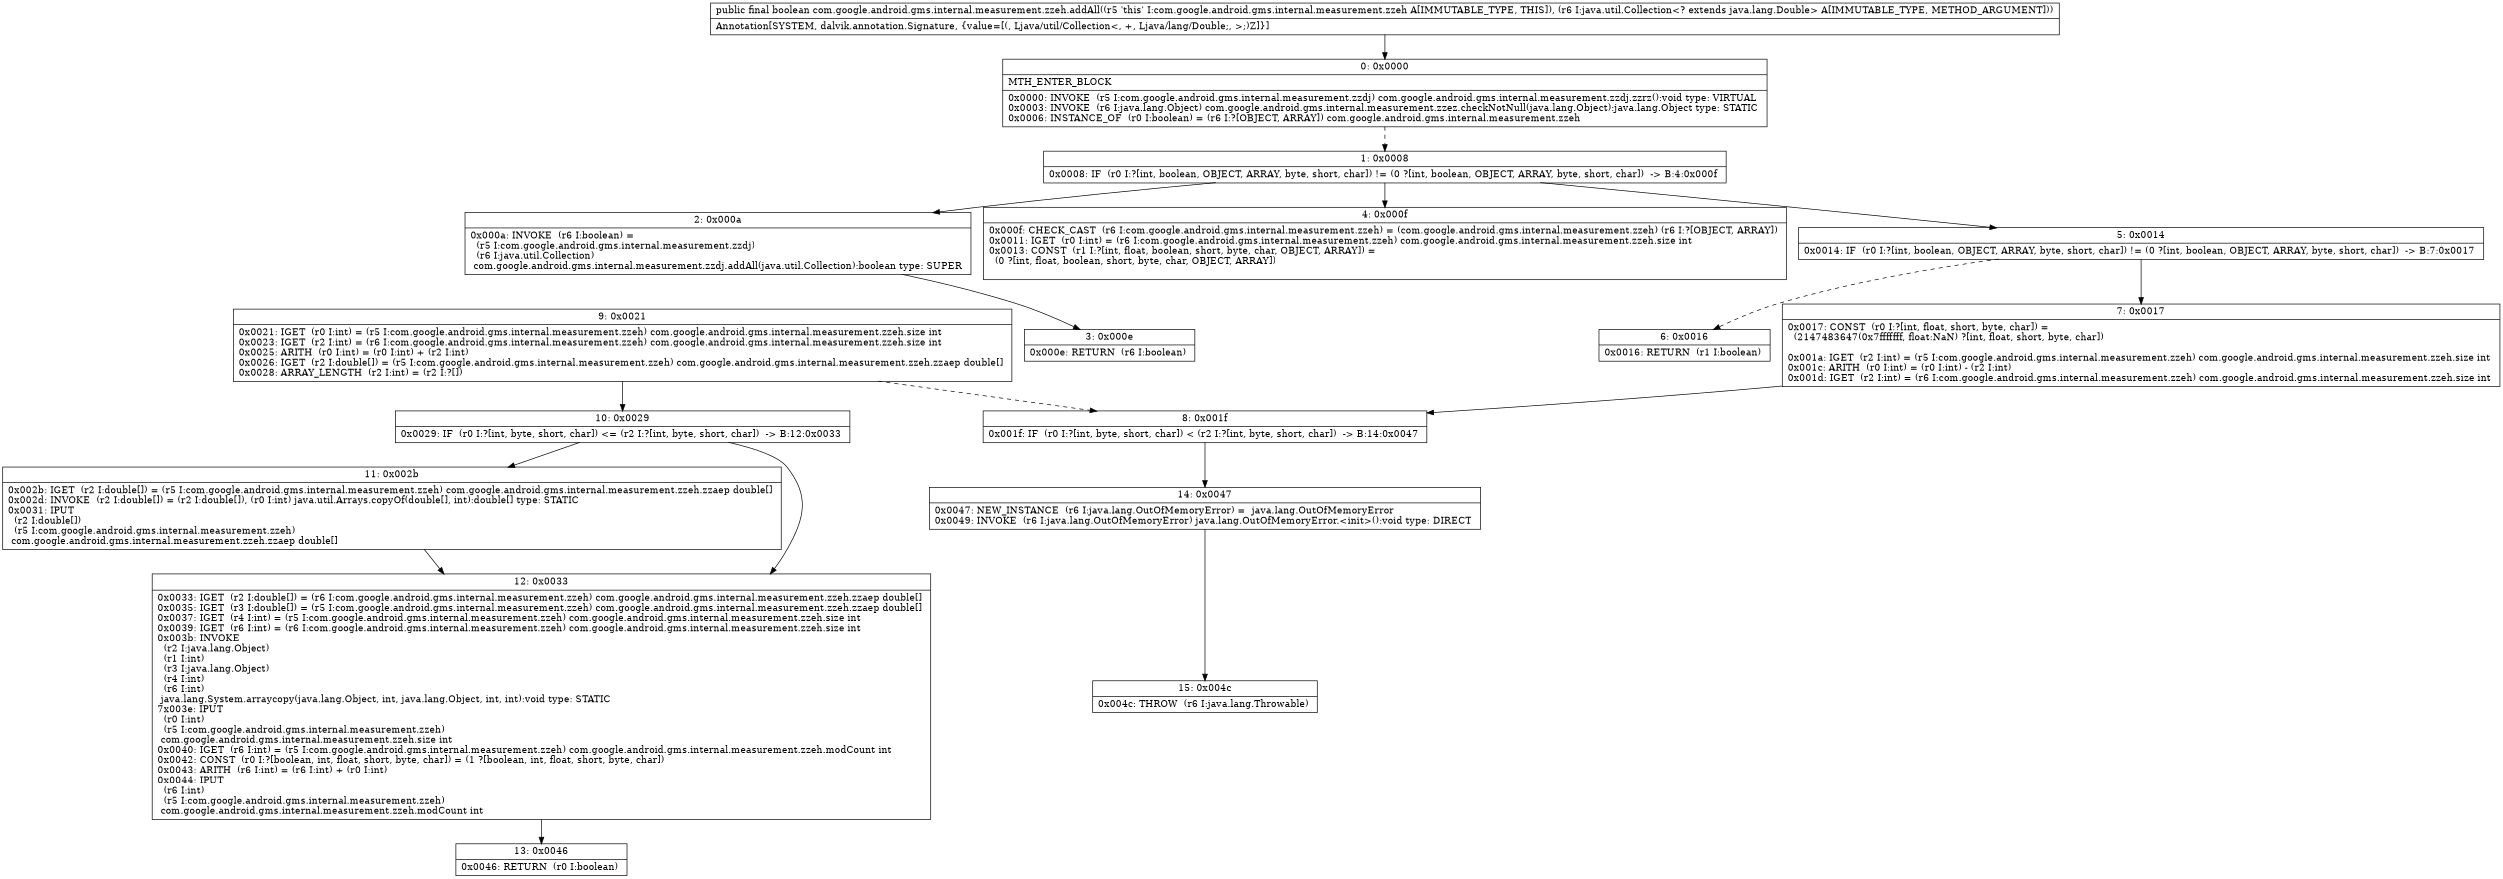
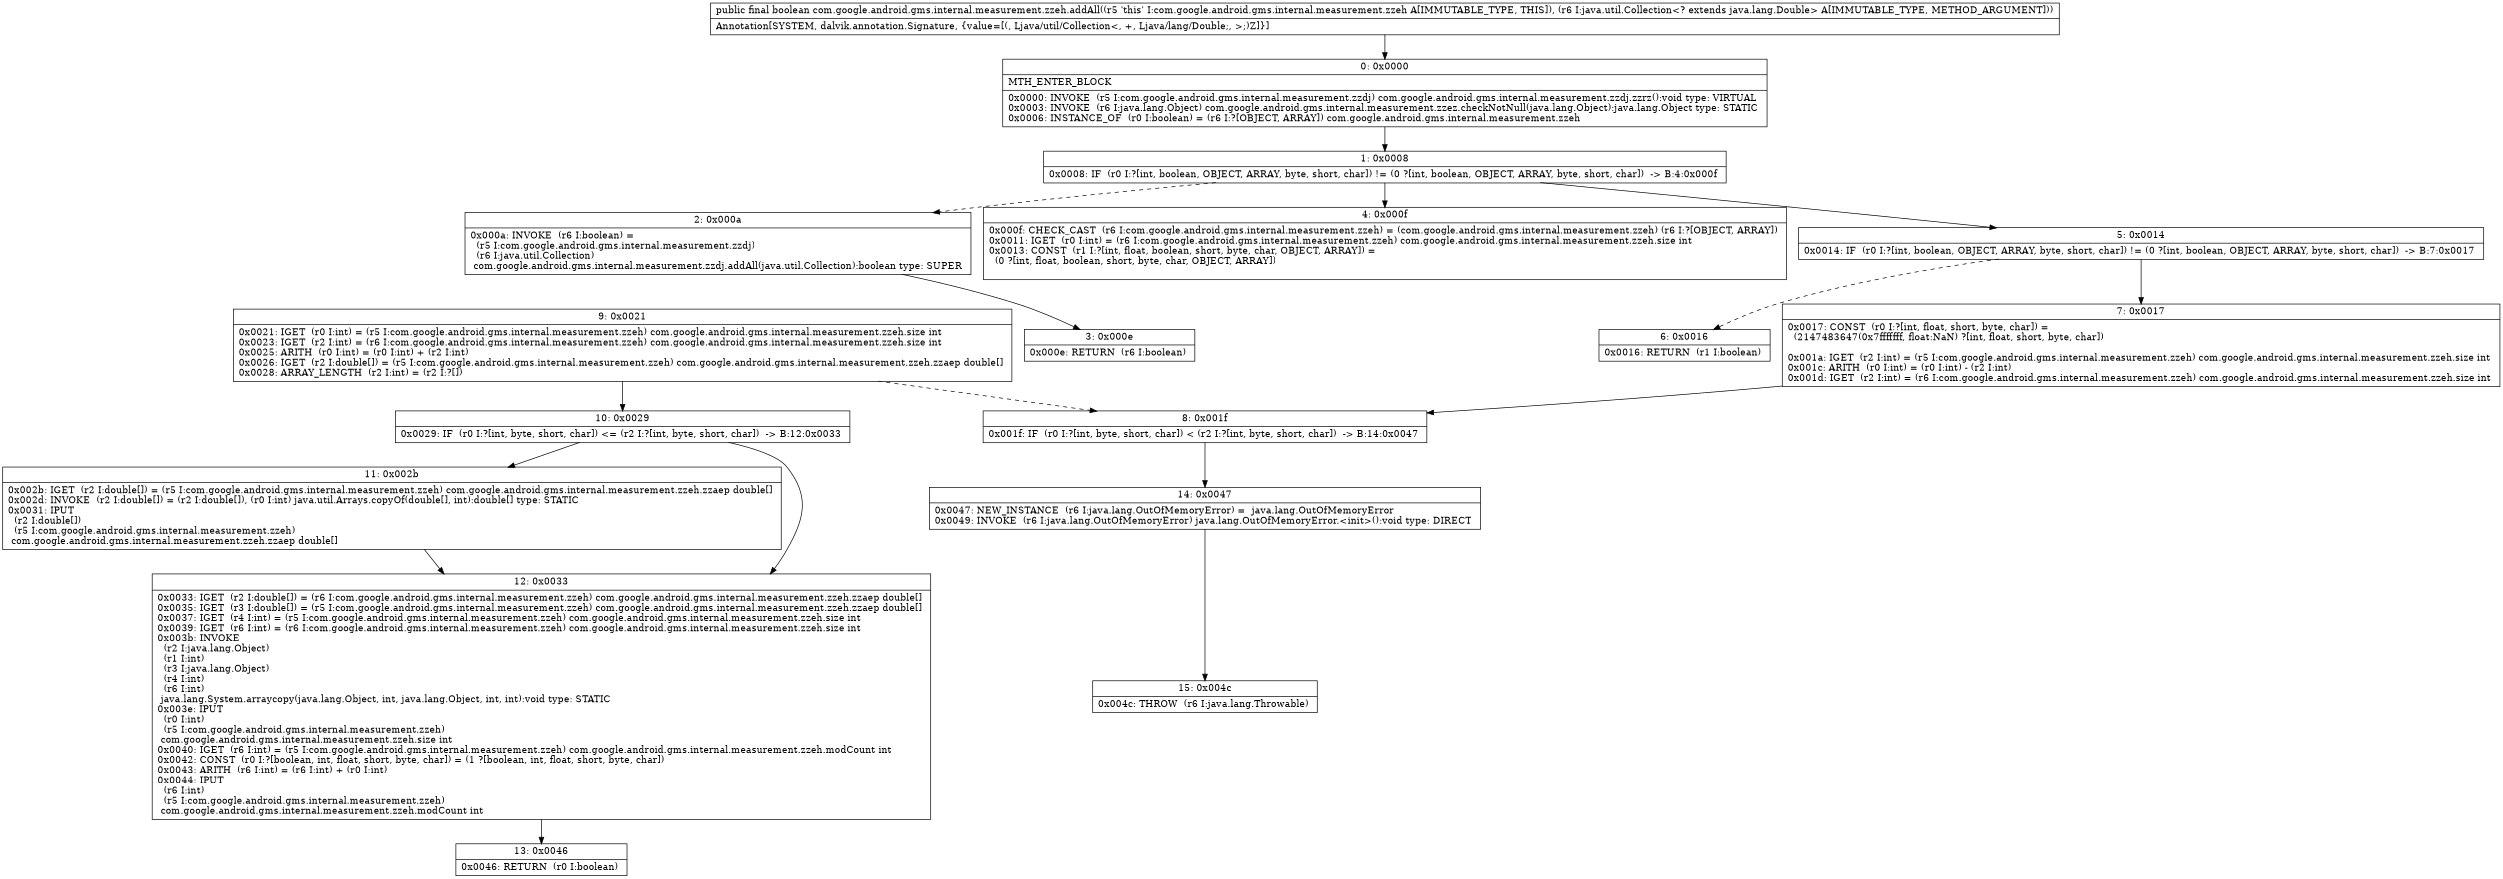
edge "0: 0x0000" -> "1: 0x0008": style dashed -> solid
edge "1: 0x0008" -> "2: 0x000a": style solid -> dashed
node "12: 0x0033": text "7x003e: IPUT" -> "0x003e: IPUT"
